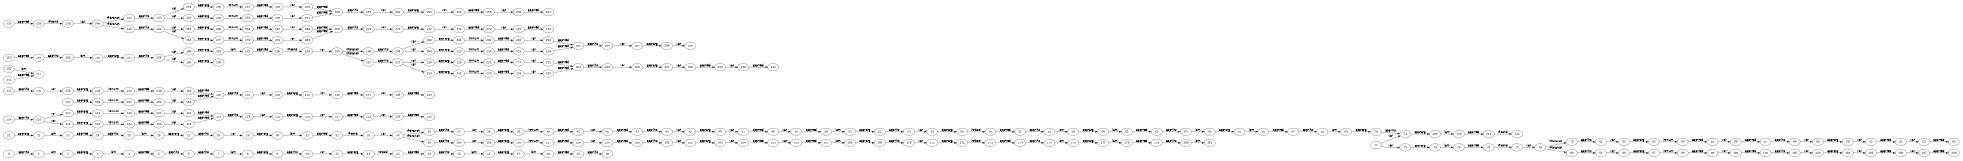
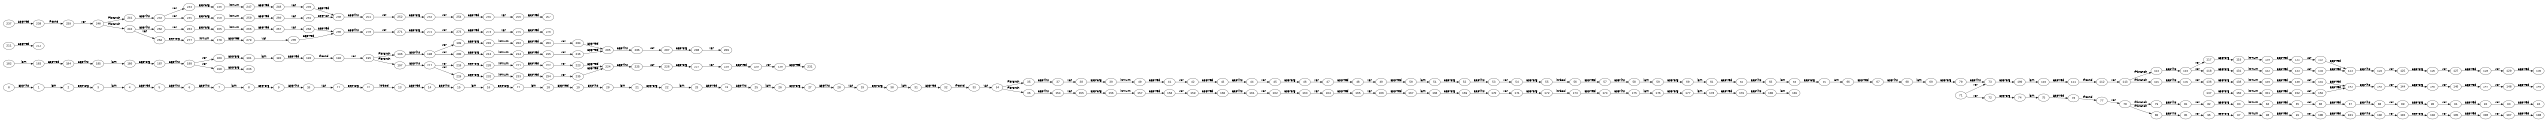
edge "261" -> "250": label "app-red" -> "app-var"
edge "262" -> "264": now "242" -> "264"
edge "182" -> "212": now "182" -> "183"
node "113": added
edge "20" -> "21": added, label "lam"
